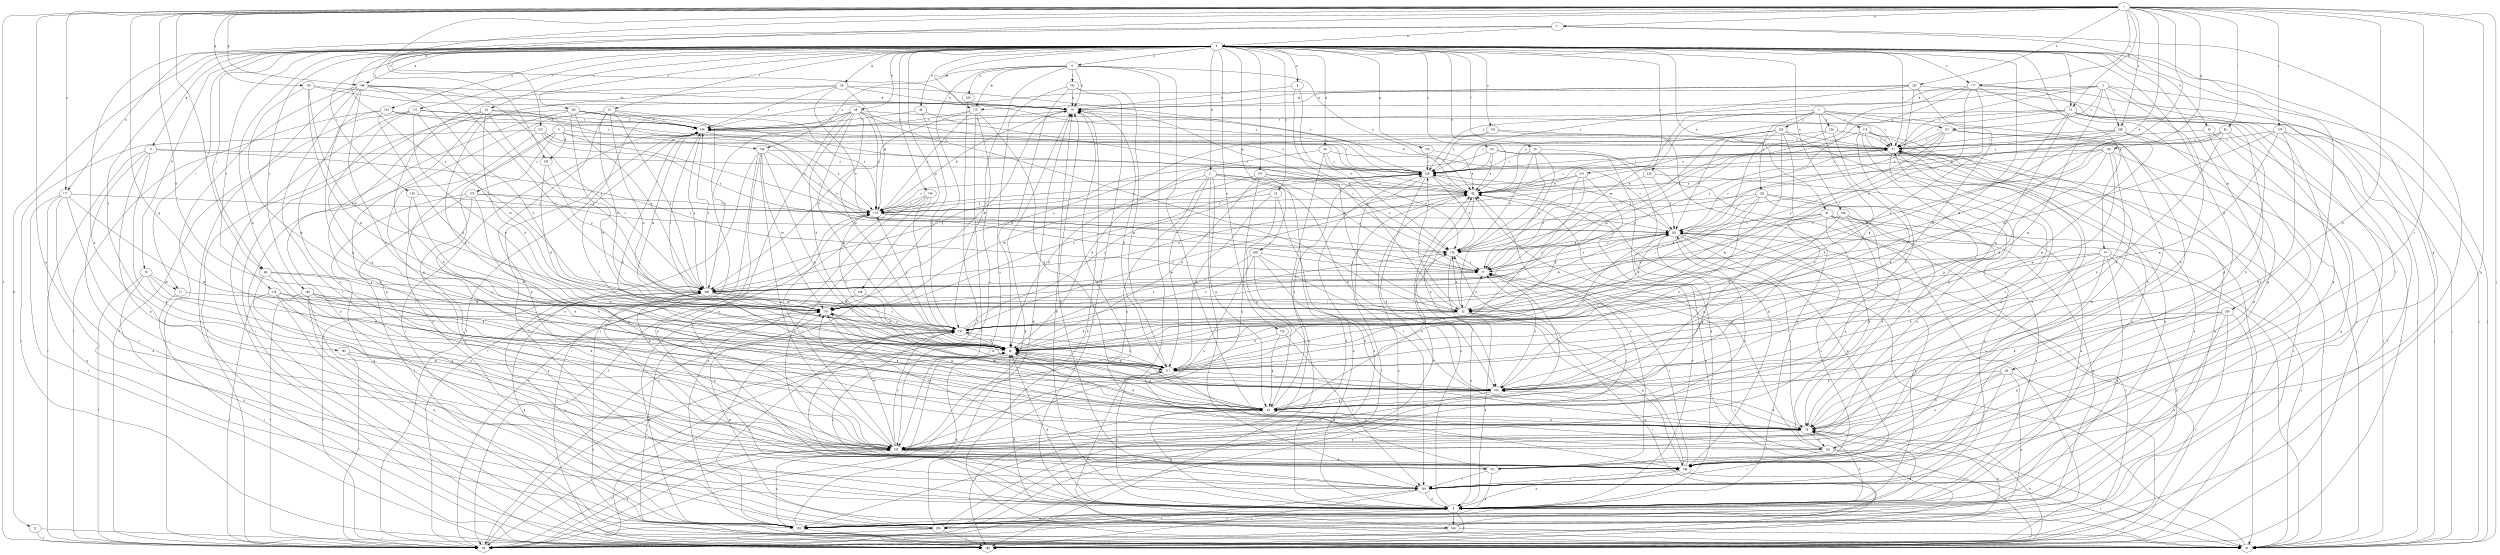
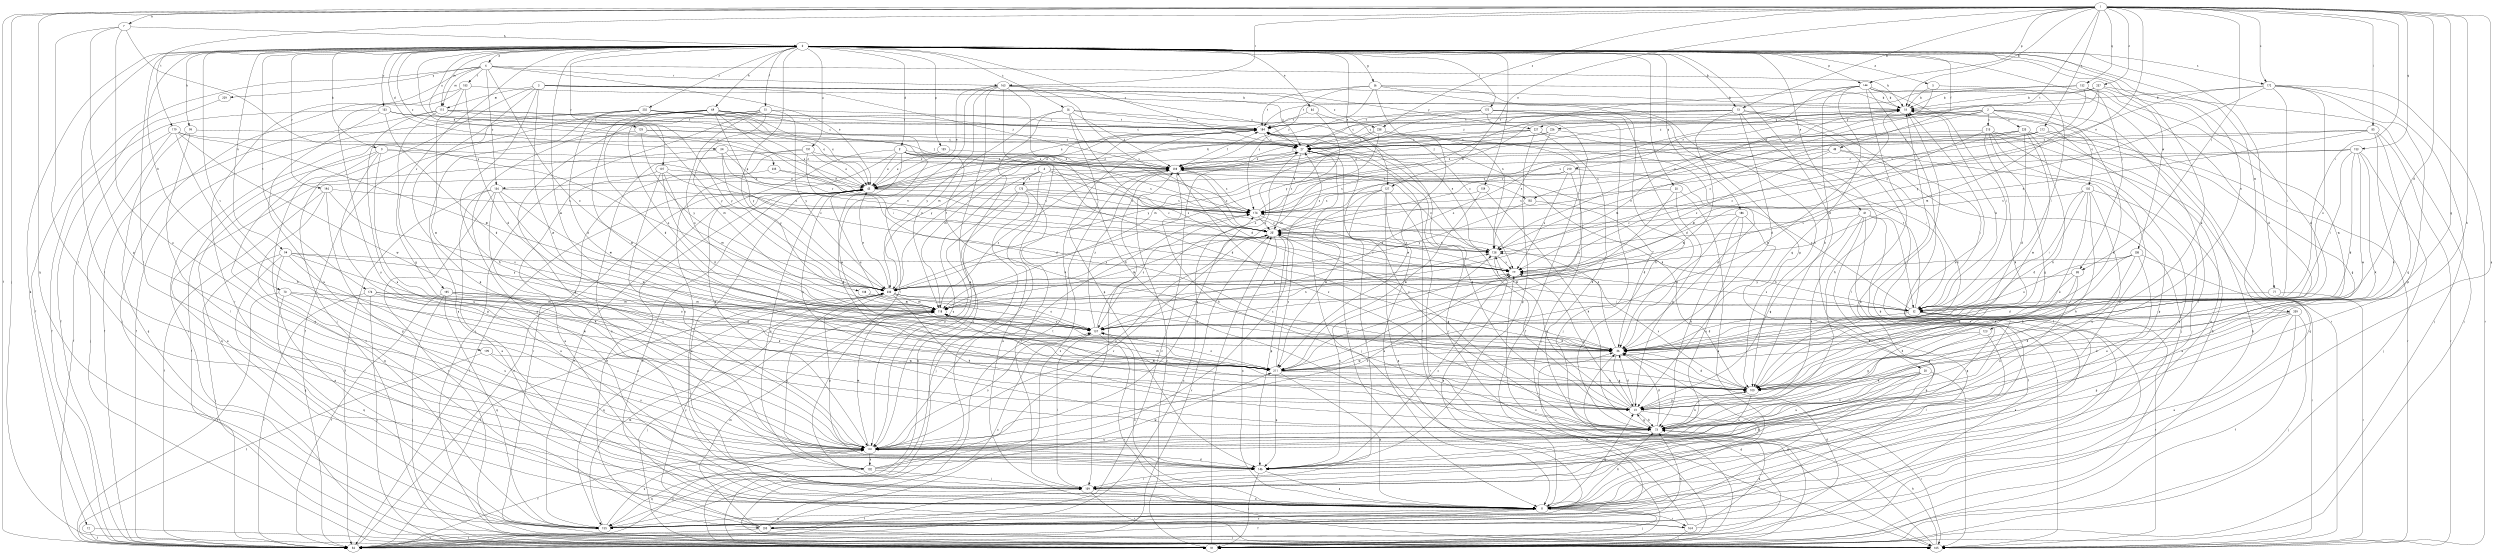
edge "136" -> "239": now "31" -> "239"
edge "70" -> "77": now "70" -> "118"
edge "175" -> "63": now "175" -> "100"
edge "73" -> "163": reversed
edge "155" -> "165": removed, label "r"
